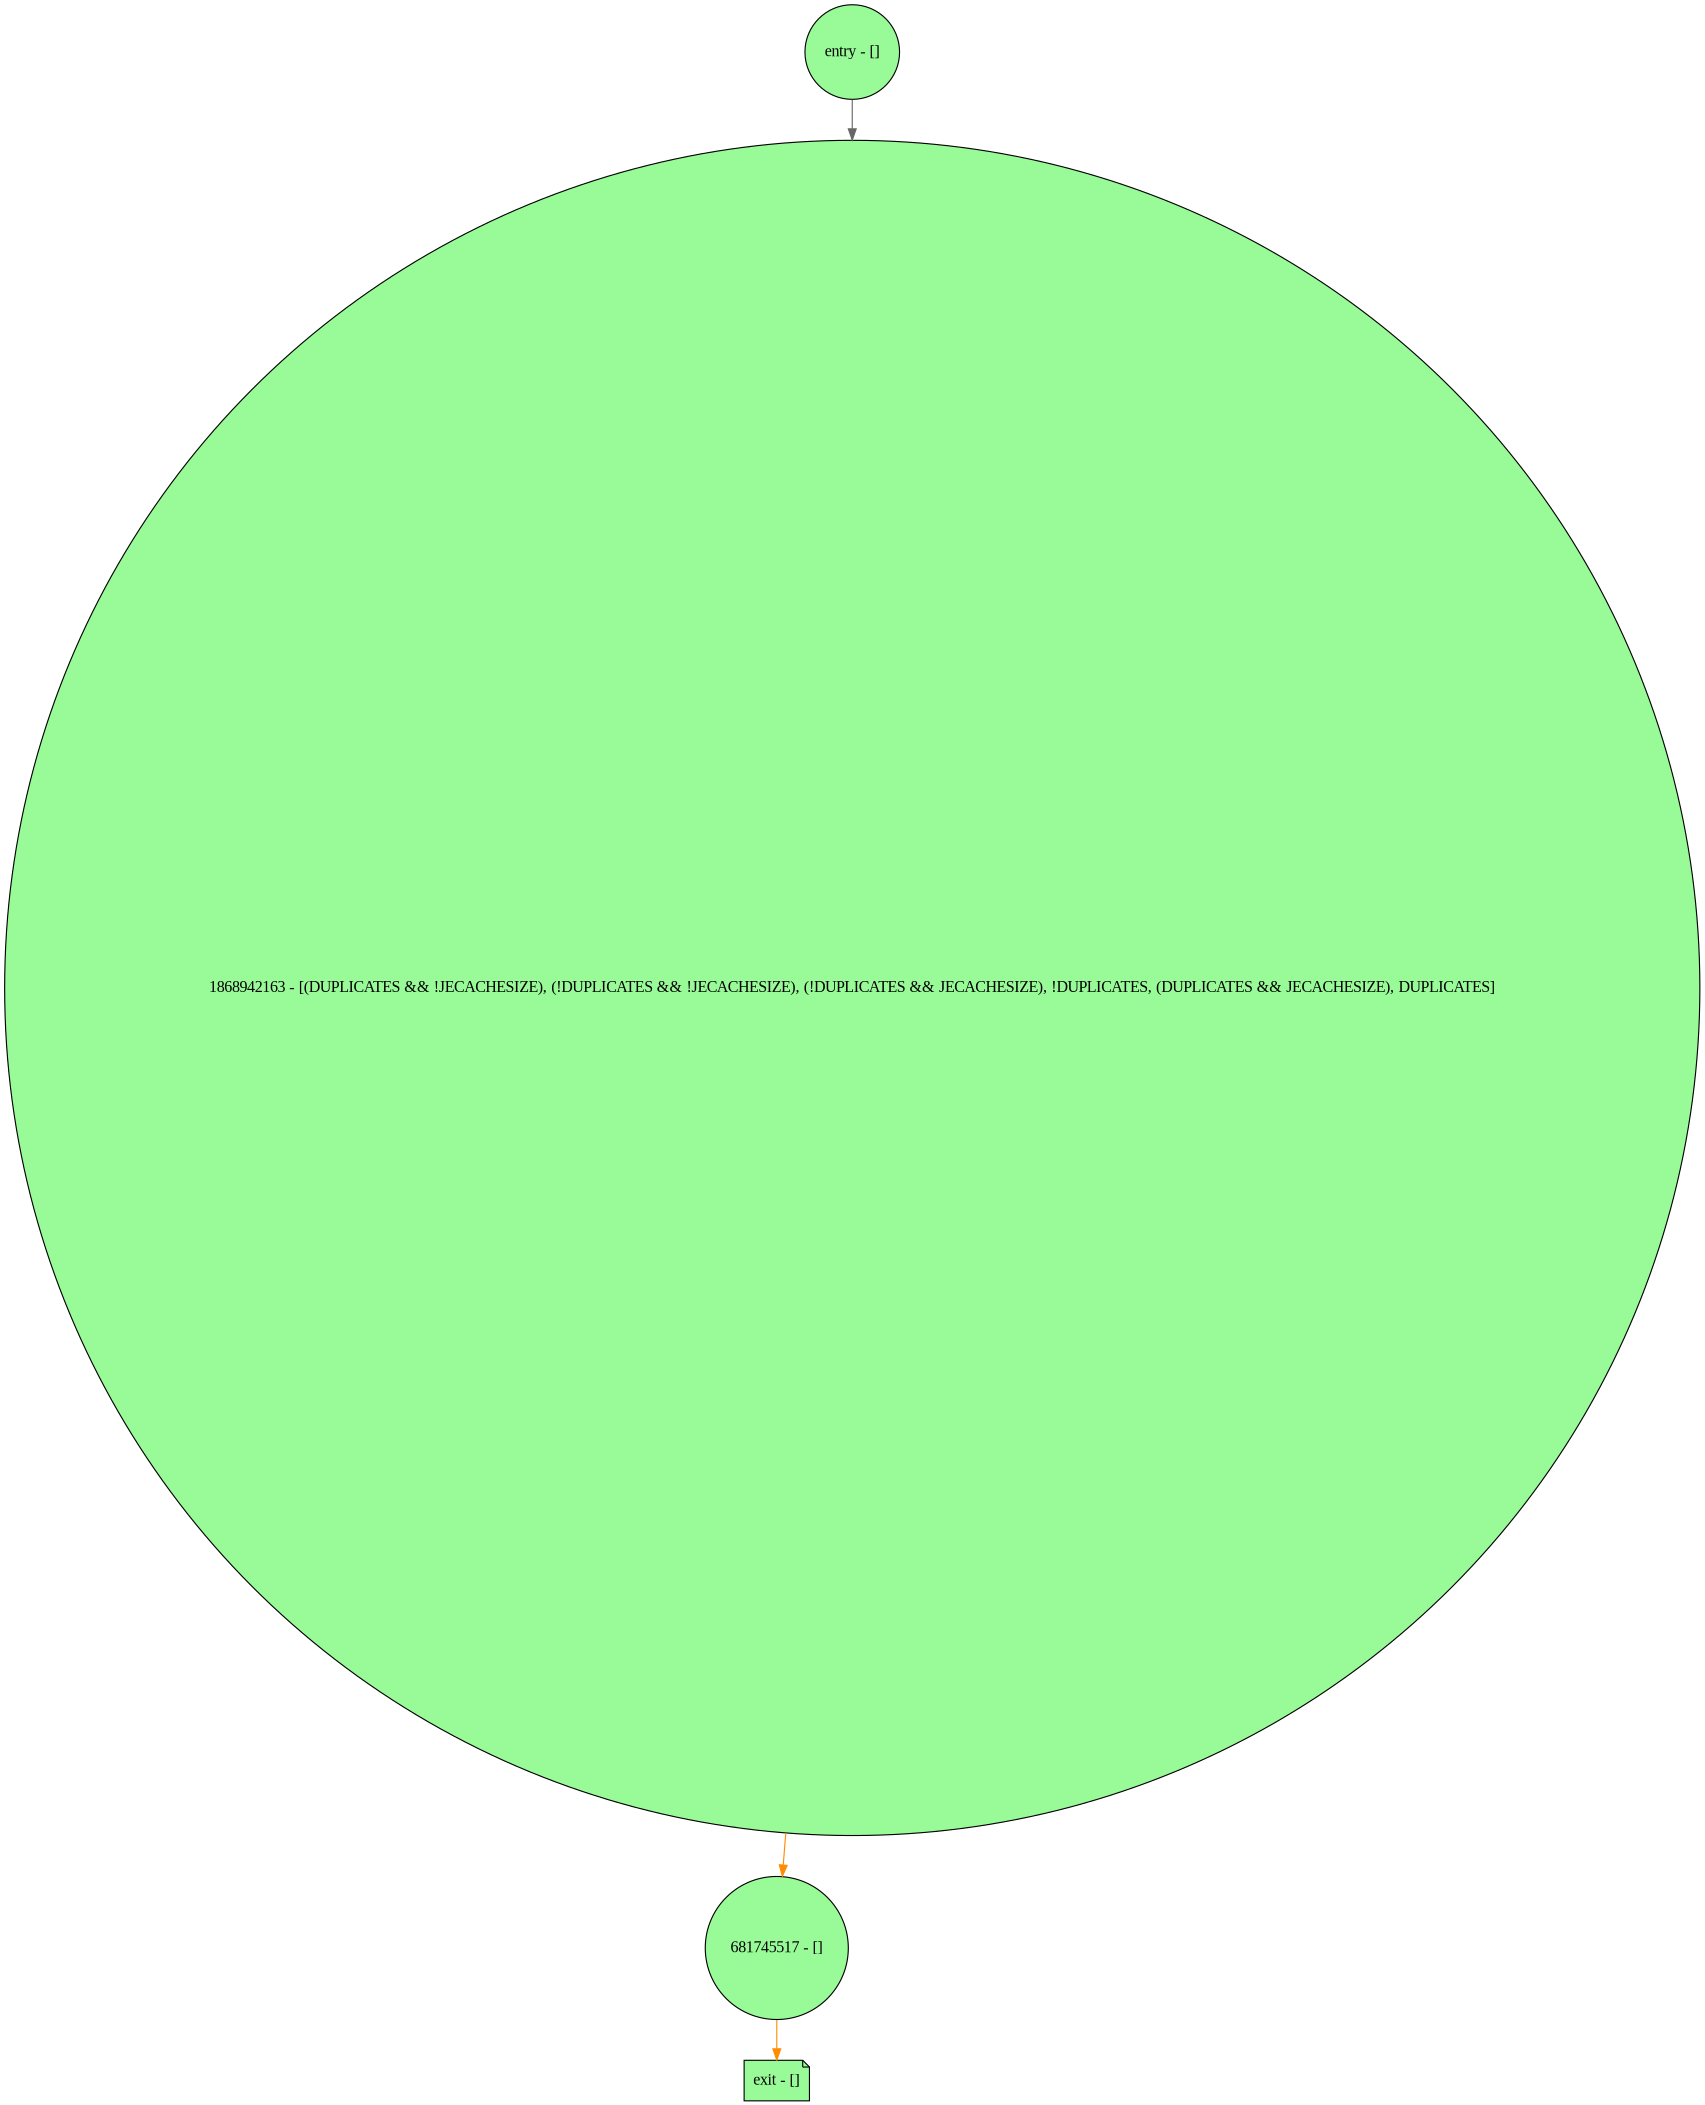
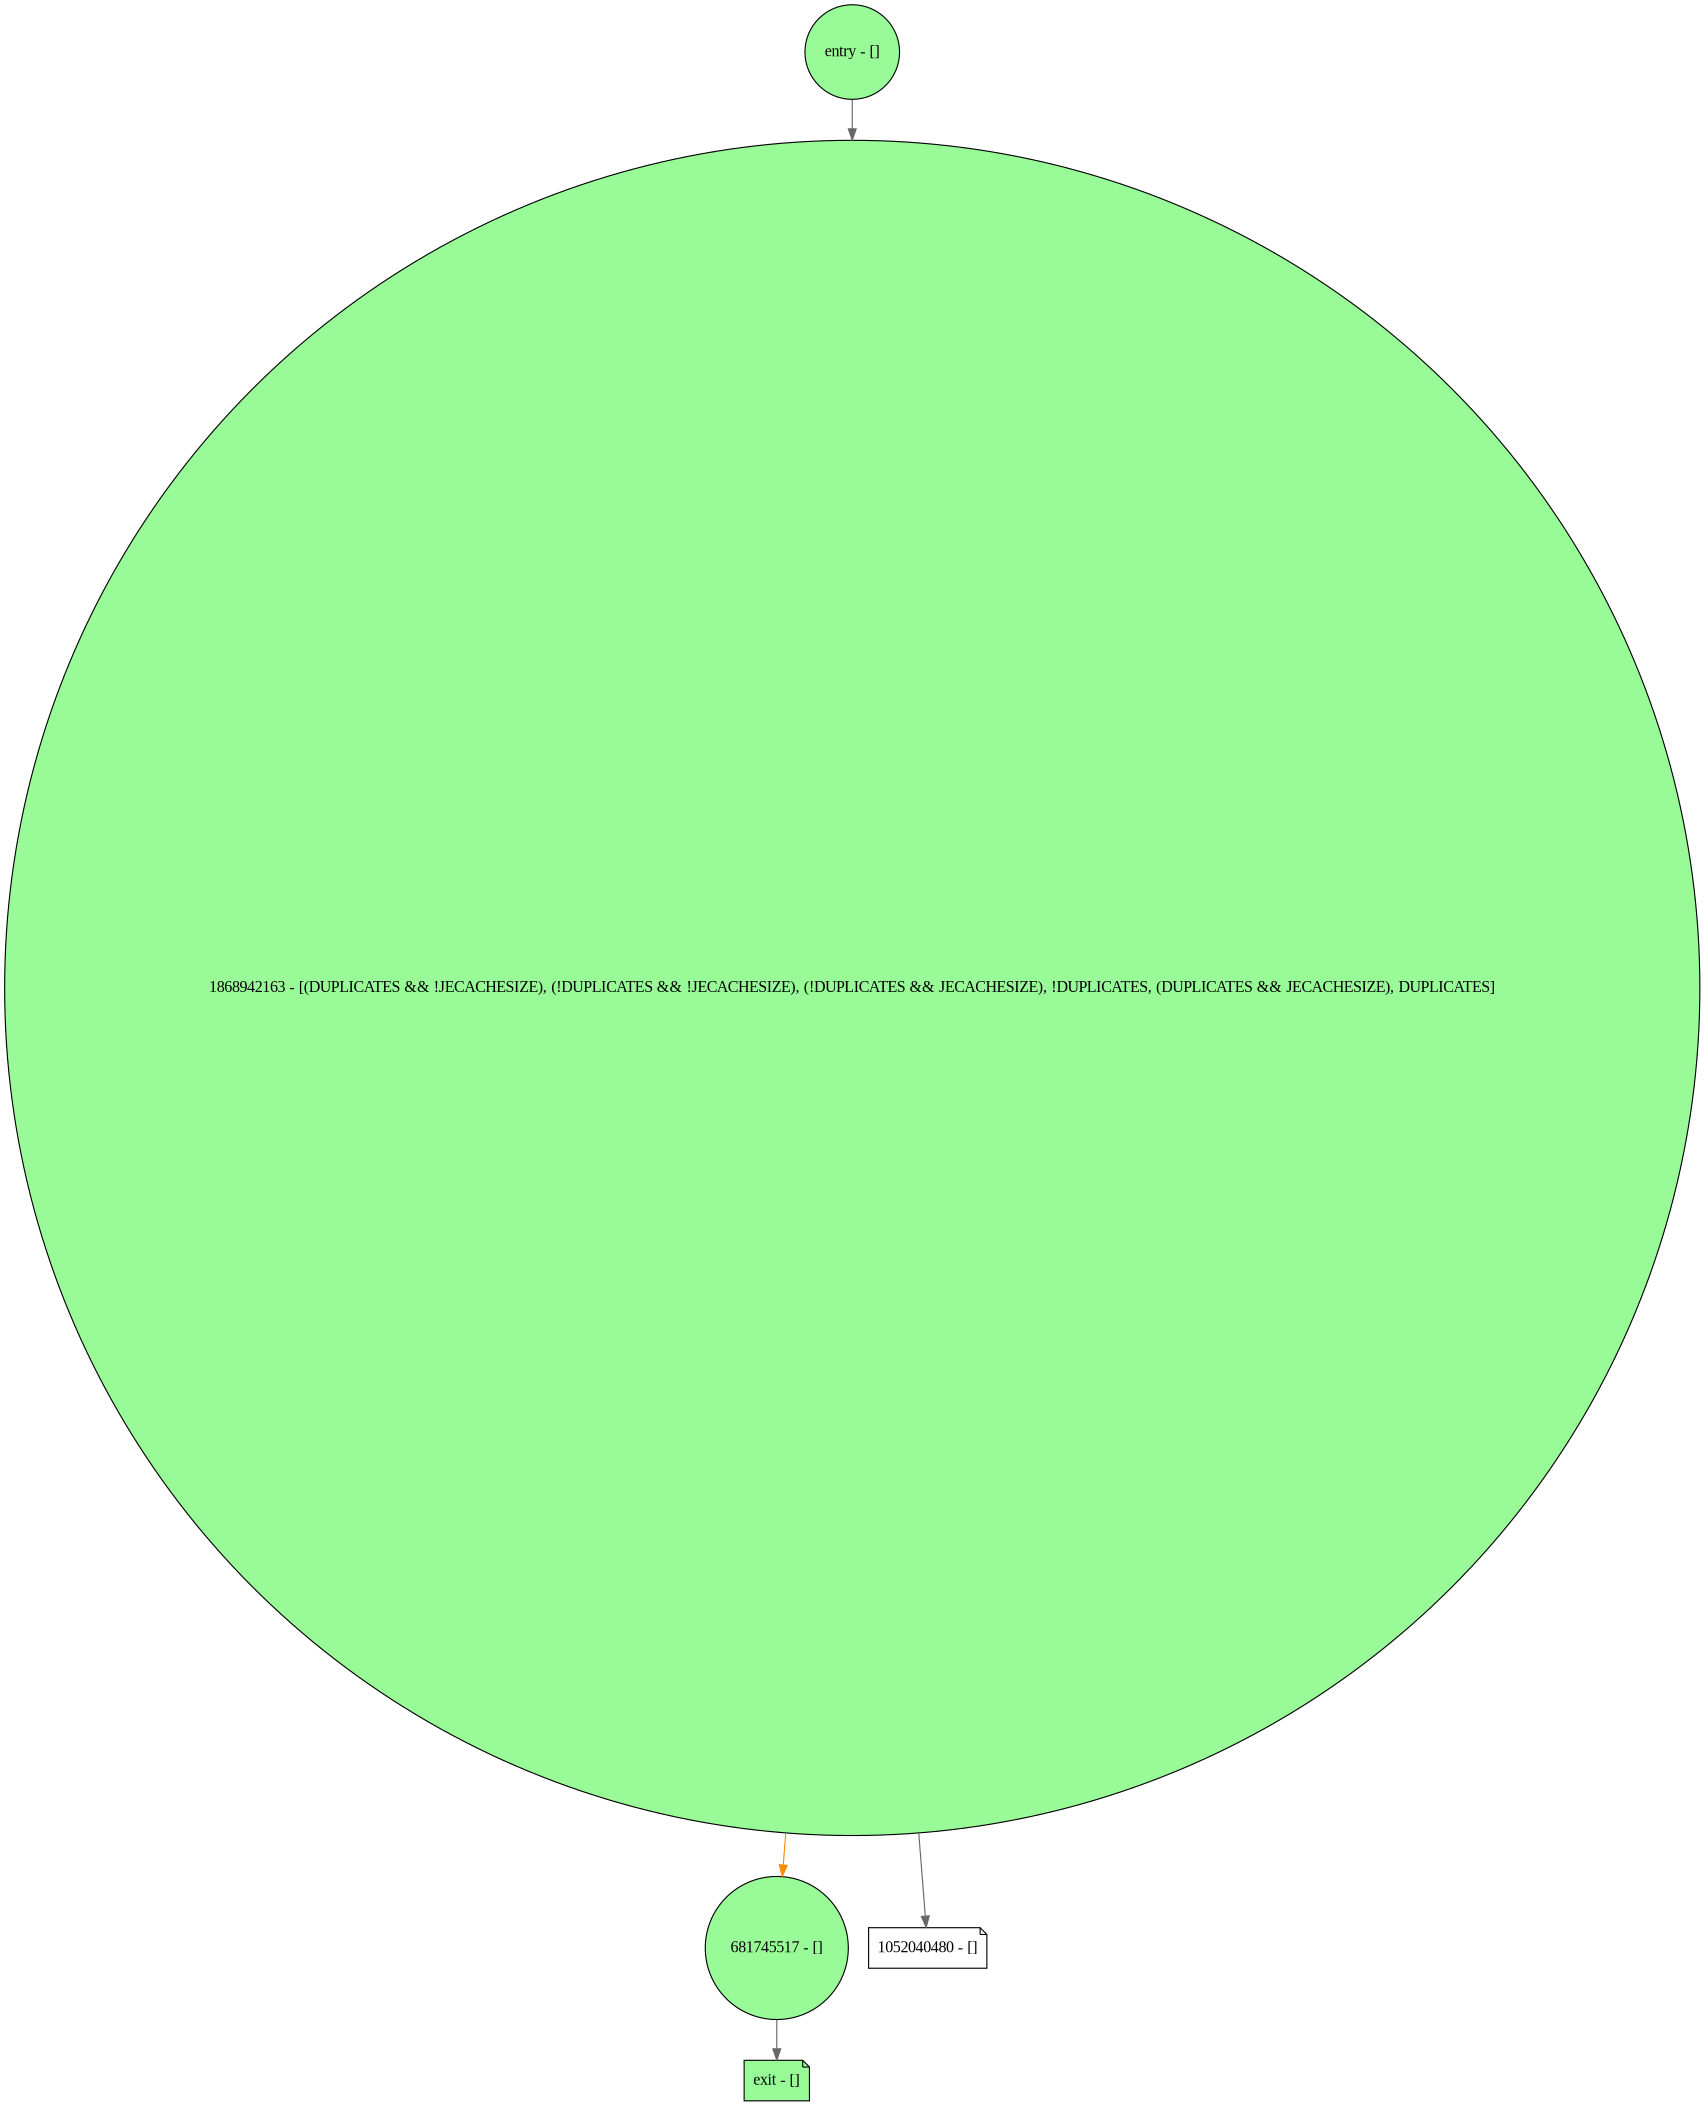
node "1052040480 - []": added
edge "681745517 - []" -> "exit - []": color darkorange -> gray40
